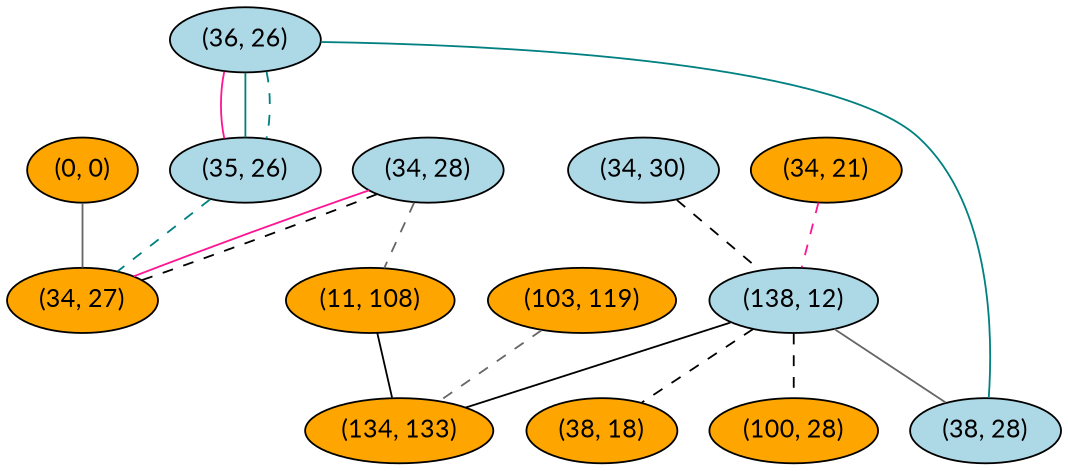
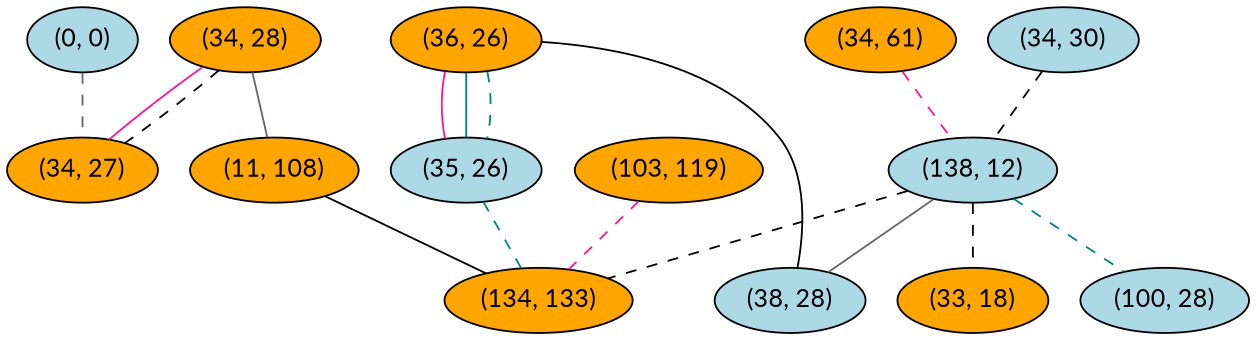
node "(36, 26)": fillcolor lightblue -> orange
edge "(36, 26)" -- "(38, 28)": color teal -> black
node "(0, 0)": fillcolor orange -> lightblue
node "(34, 28)": fillcolor lightblue -> orange
node "(34, 21)": label "(34, 21)" -> "(34, 61)"
edge "(0, 0)" -- "(34, 27)": style solid -> dashed
edge "(35, 26)" -- "(34, 27)": now "(35, 26)" -- "(134, 133)"
edge "(34, 28)" -- "(11, 108)": style dashed -> solid
edge "(138, 12)" -- "(134, 133)": style solid -> dashed
edge "(103, 119)" -- "(134, 133)": color gray40 -> deeppink
edge "(138, 12)" -- "(100, 28)": color black -> teal
node "(38, 18)": label "(38, 18)" -> "(33, 18)"
node "(100, 28)": fillcolor orange -> lightblue
